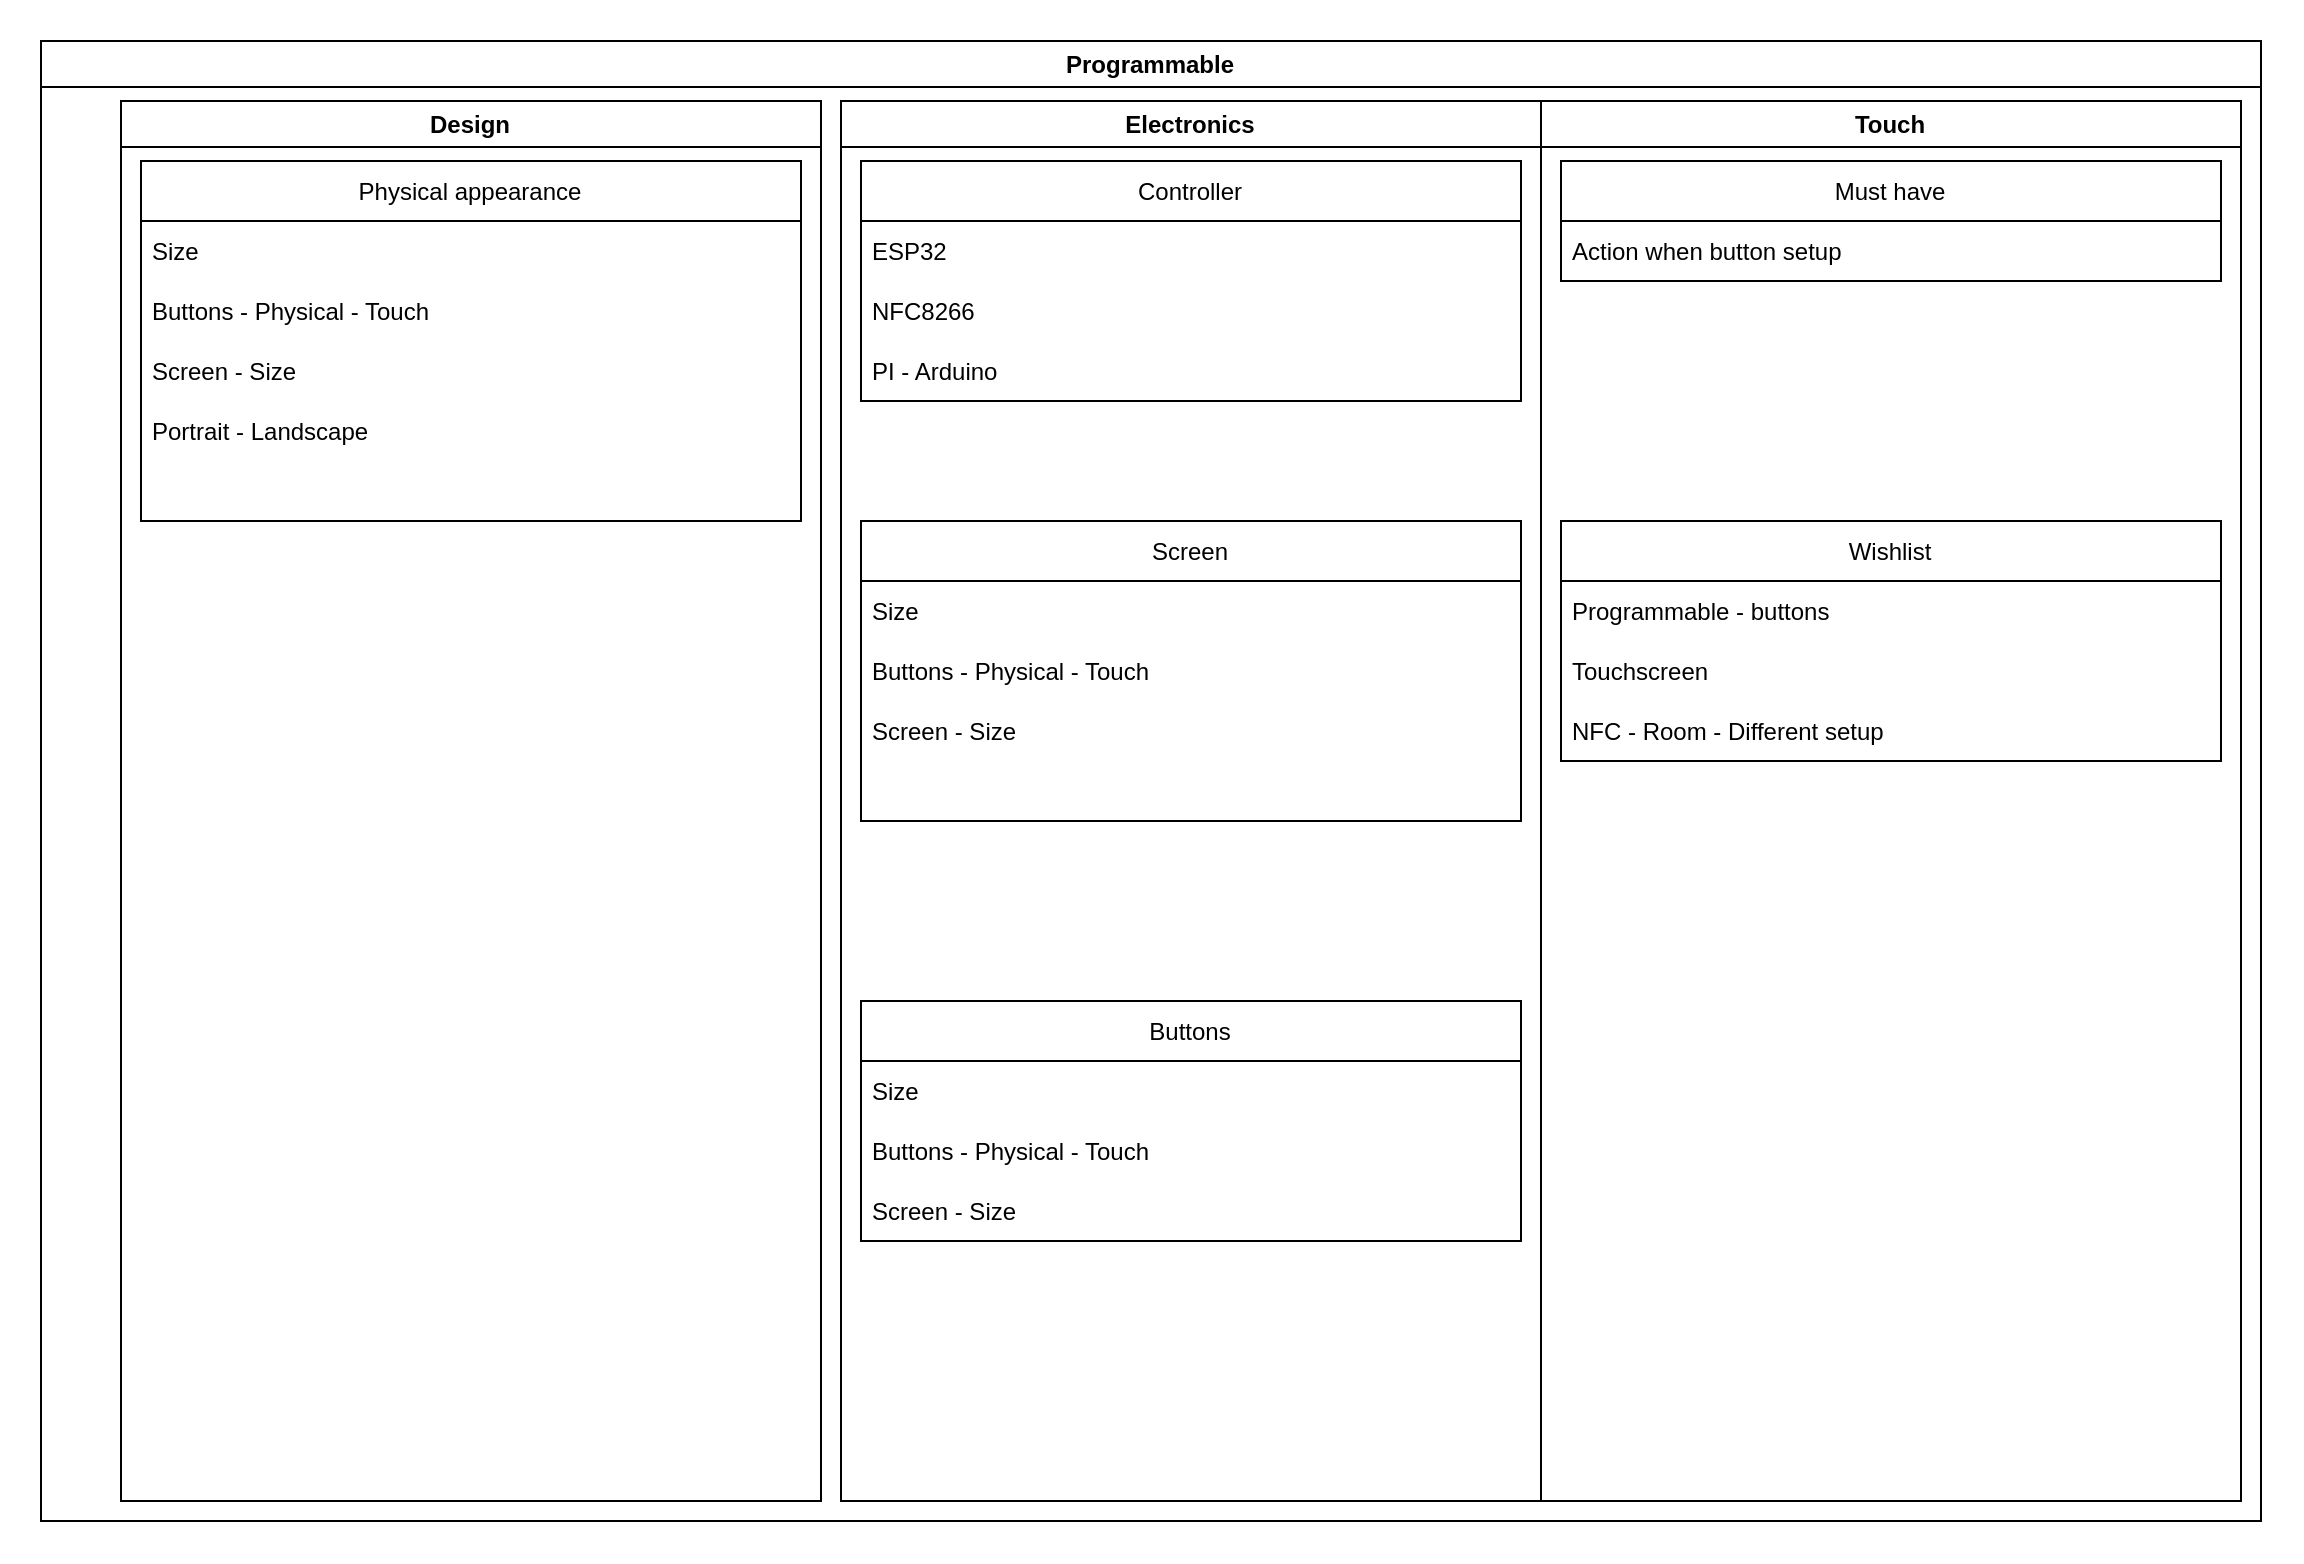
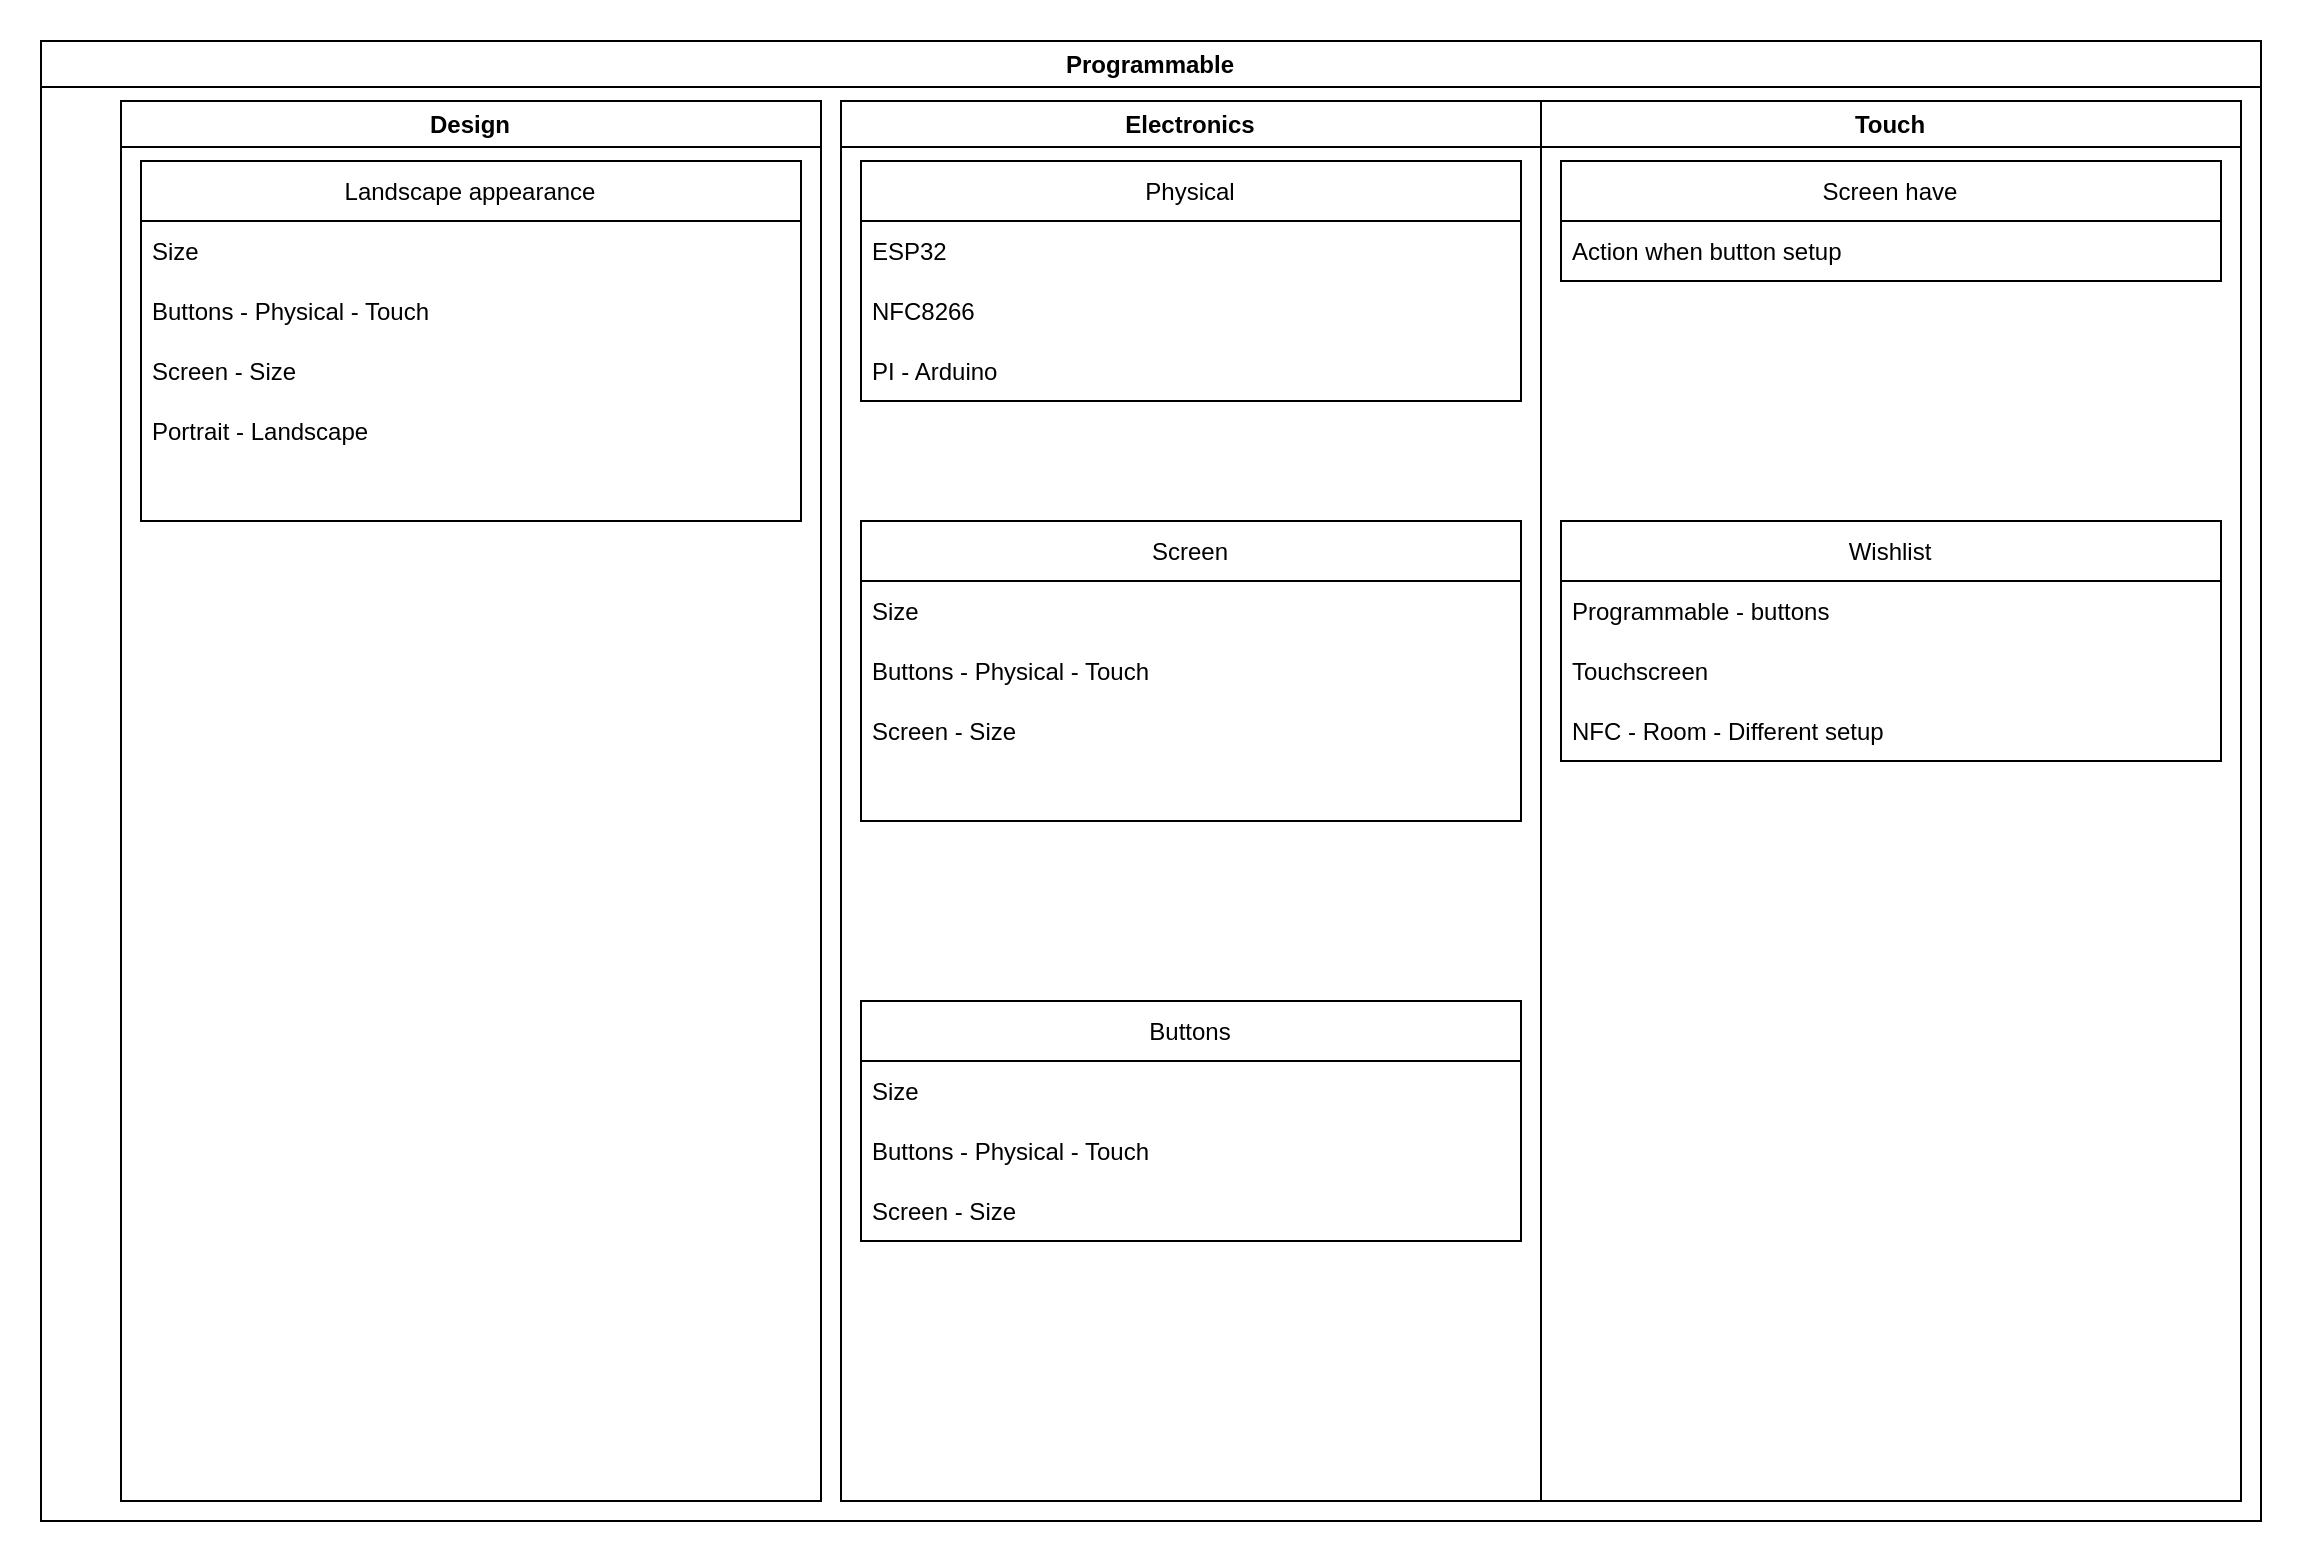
node "Physical appearance": label "Physical appearance" -> "Landscape appearance"
node "Controller": label "Controller" -> "Physical"
node "Must have": label "Must have" -> "Screen have"
